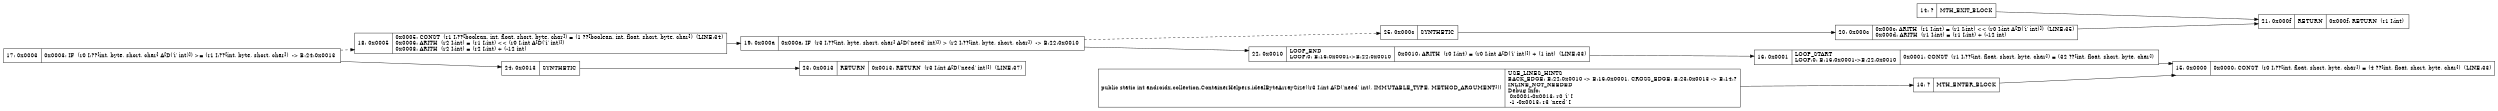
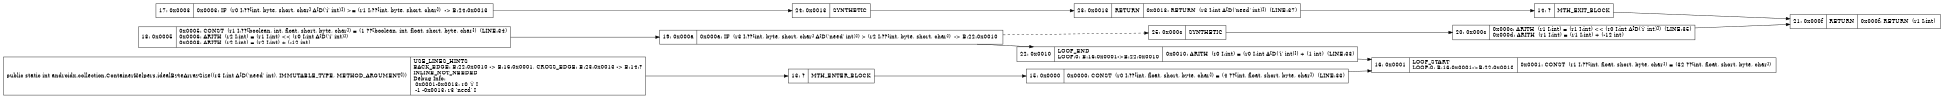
edge "23: 0x0013" -> "14: ?": added
edge "17: 0x0003" -> "18: 0x0005": removed
edge "16: 0x0001" -> "15: 0x0000": reversed
